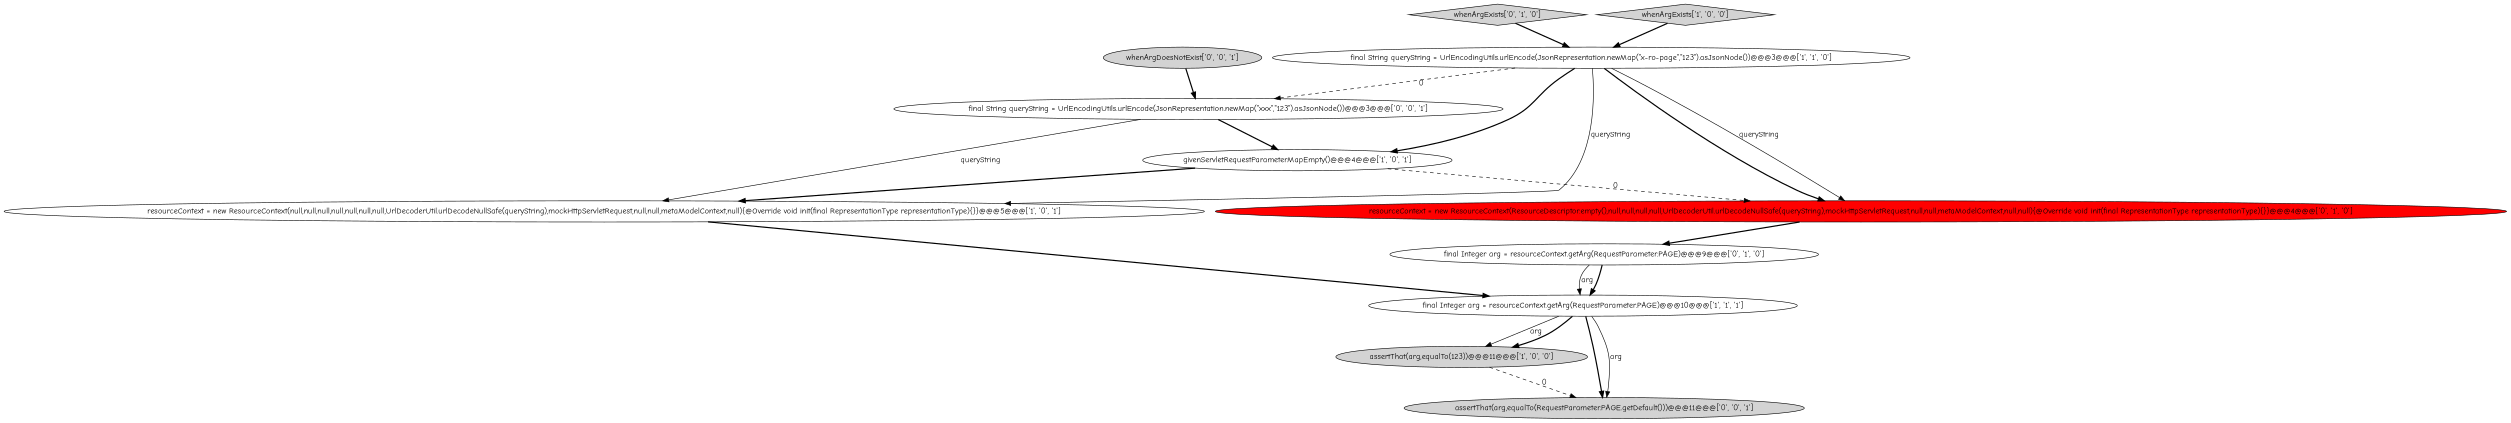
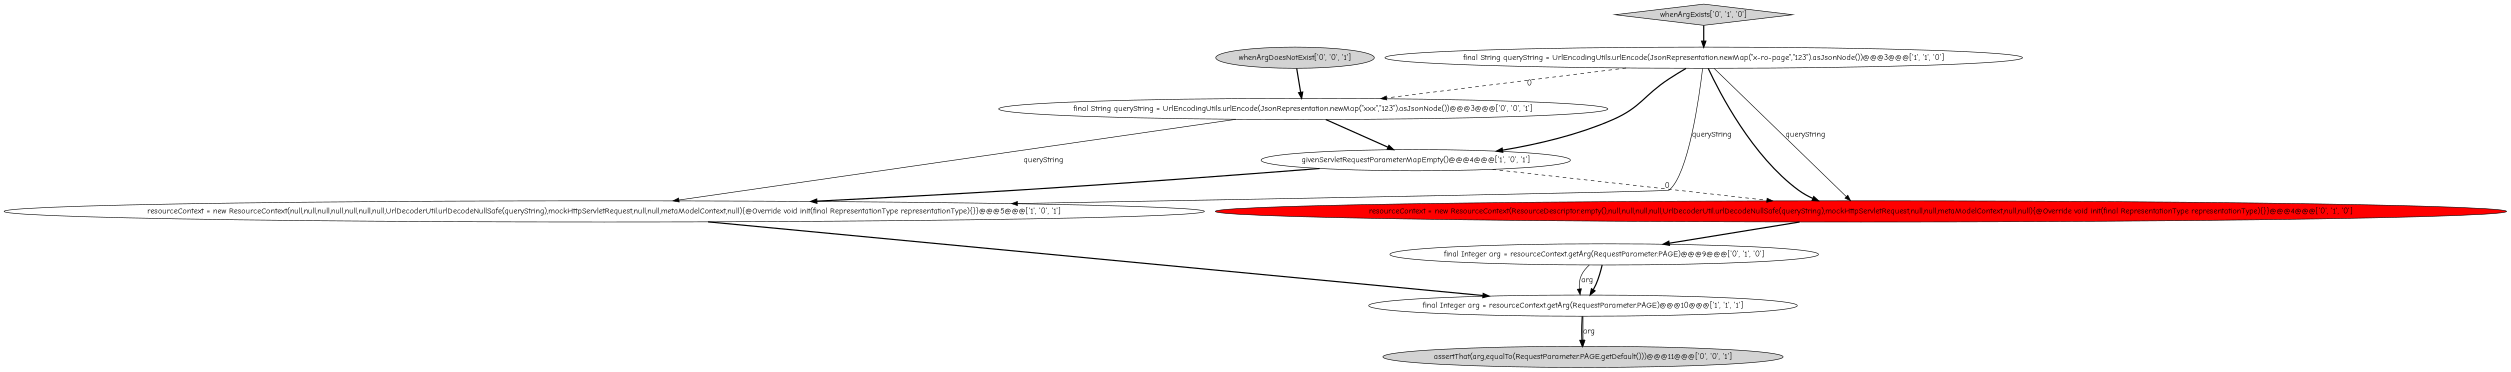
node "whenArgExists['1', '0', '0']": removed
node "assertThat(arg,equalTo(123))@@@11@@@['1', '0', '0']": removed
